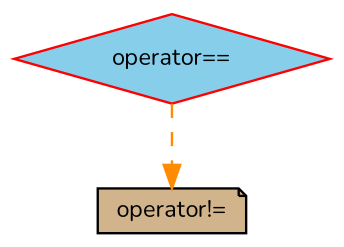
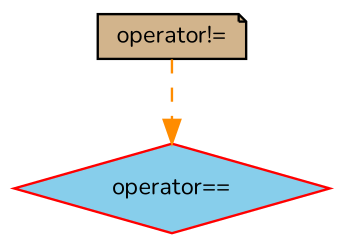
edge "operator==" -> "operator!=": reversed
